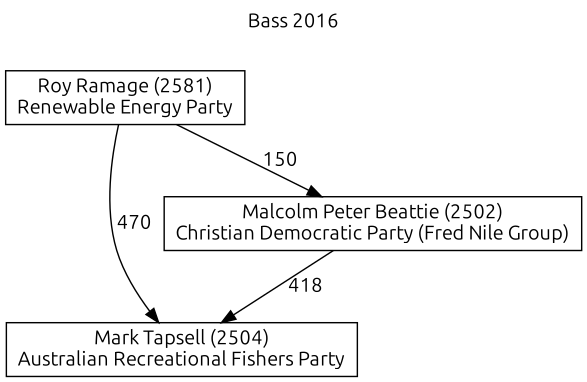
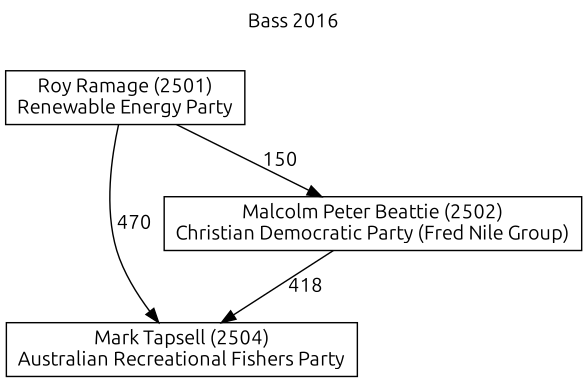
node "Roy Ramage (2581) Renewable Energy Party": label "Roy Ramage (2581) Renewable Energy Party" -> "Roy Ramage (2501) Renewable Energy Party"
